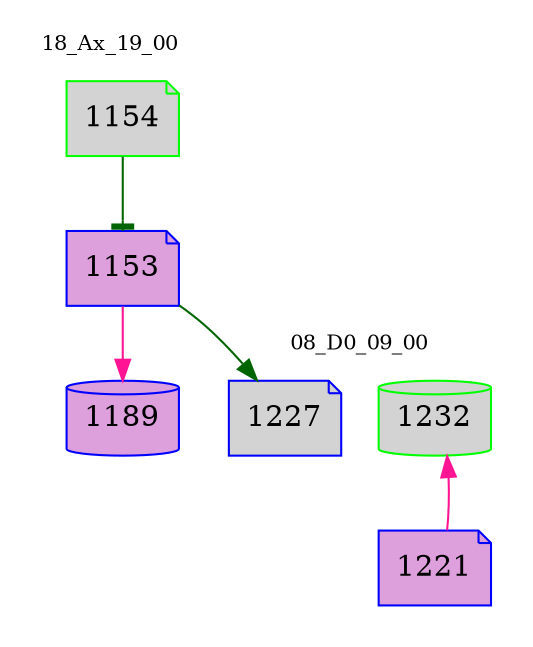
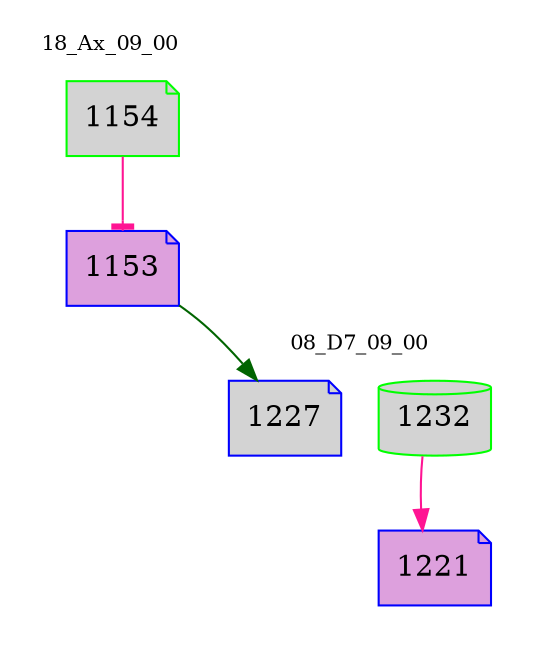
cluster "18_Ax_19_00": label "18_Ax_19_00" -> "18_Ax_09_00"
edge "1154" -> "1153": color darkgreen -> deeppink
cluster "08_D0_09_00": label "08_D0_09_00" -> "08_D7_09_00"
node "1189": removed
edge "1221" -> "1232": reversed
